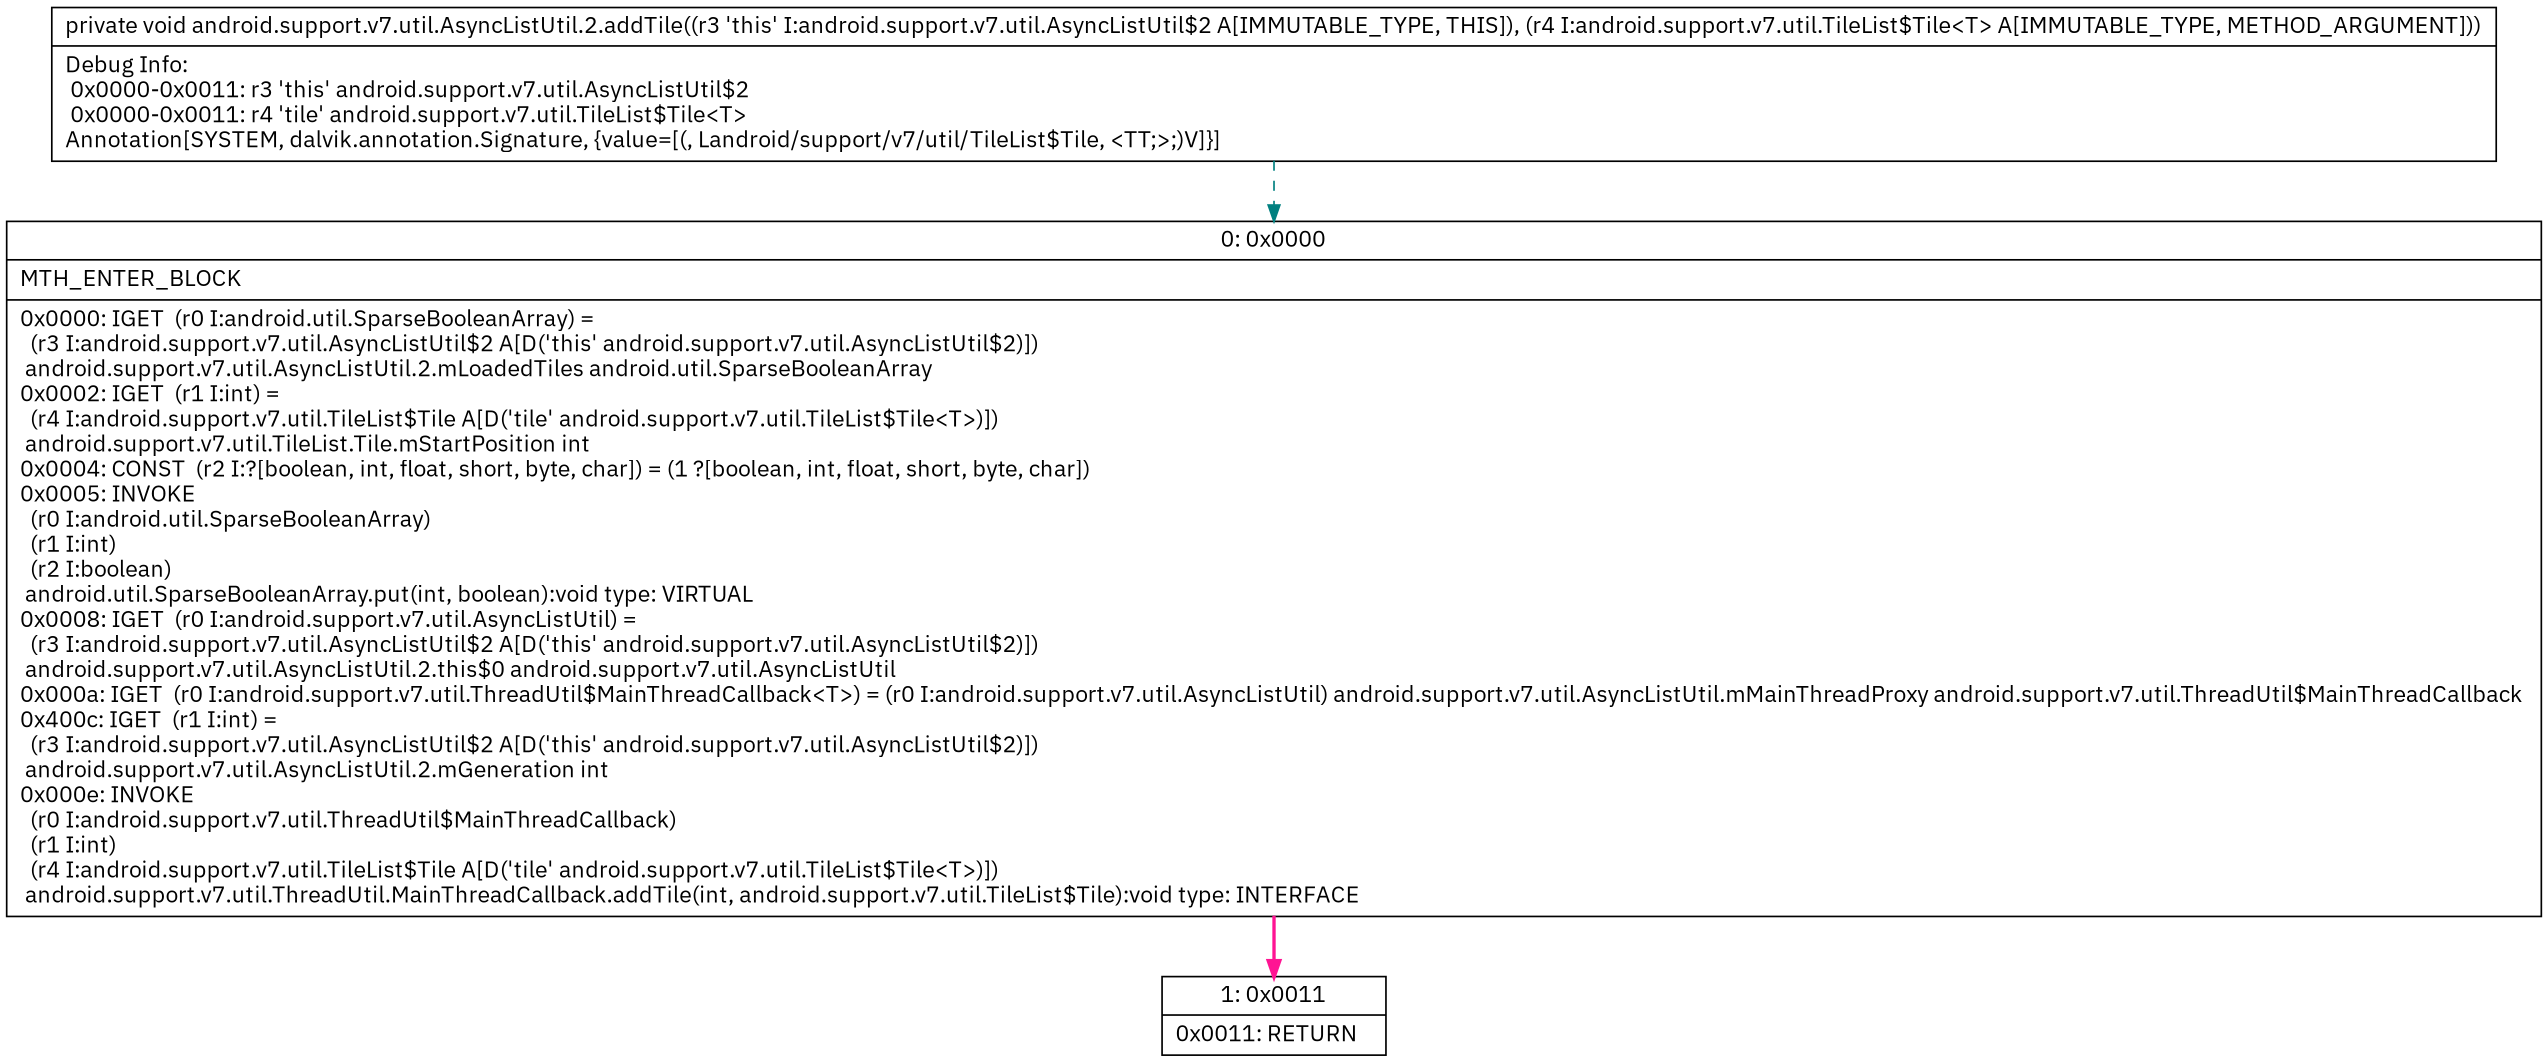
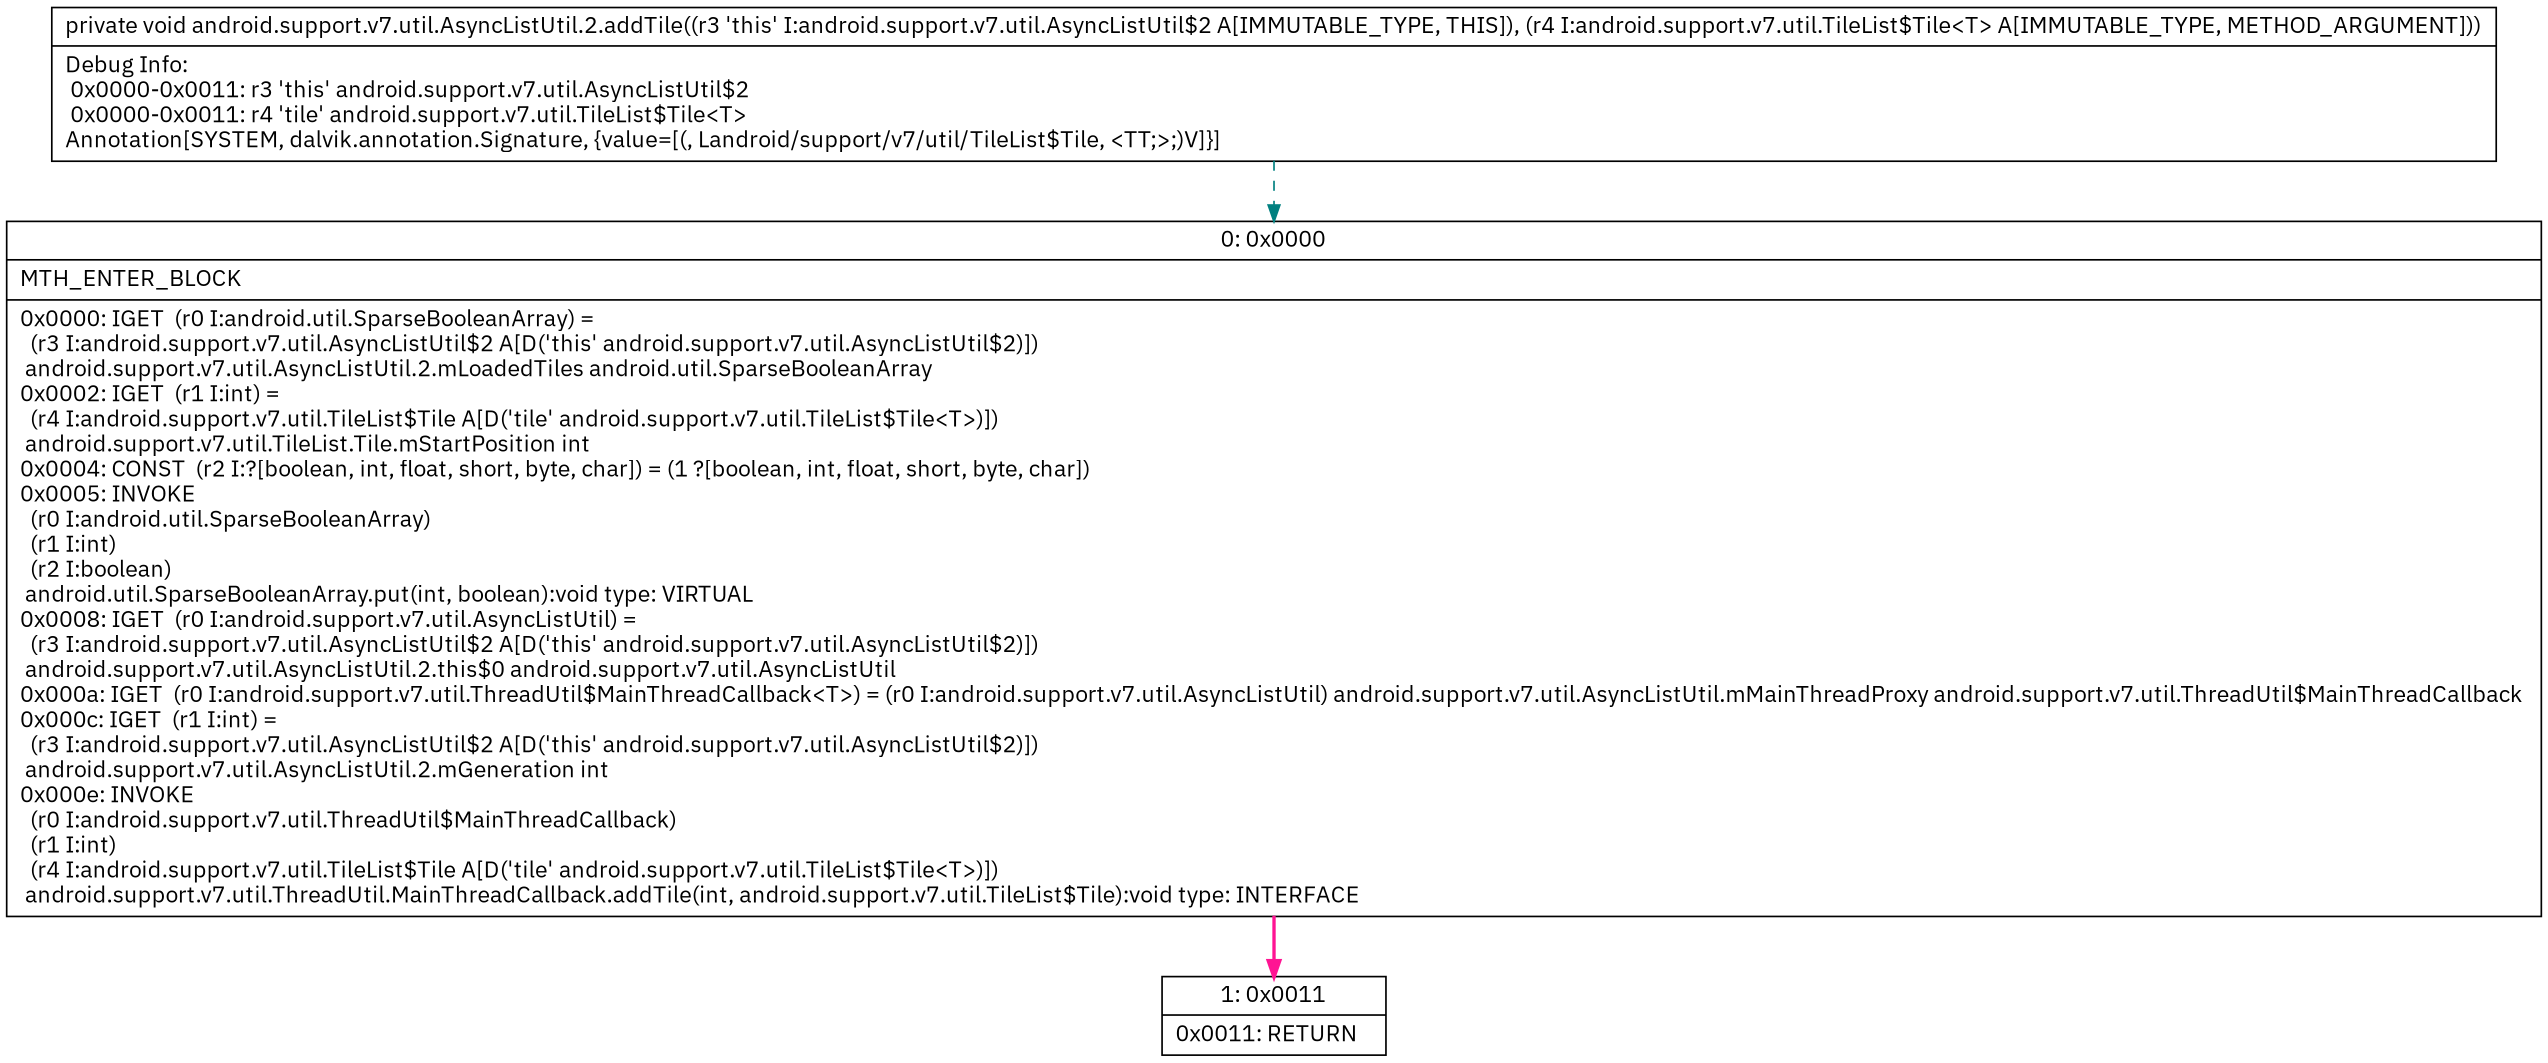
node "0: 0x0000": text "0x400c: IGET  (r1 I:int) =" -> "0x000c: IGET  (r1 I:int) ="
